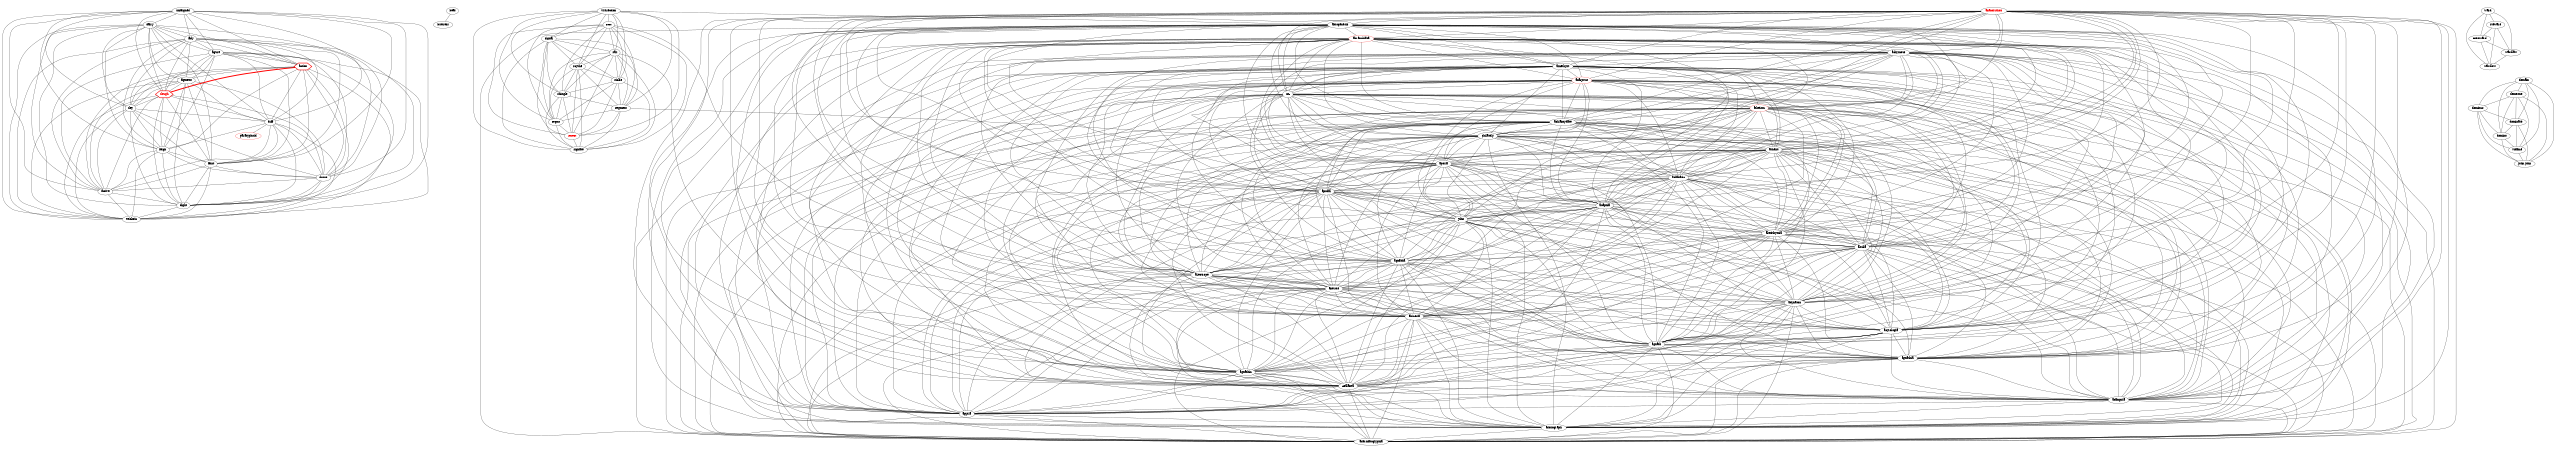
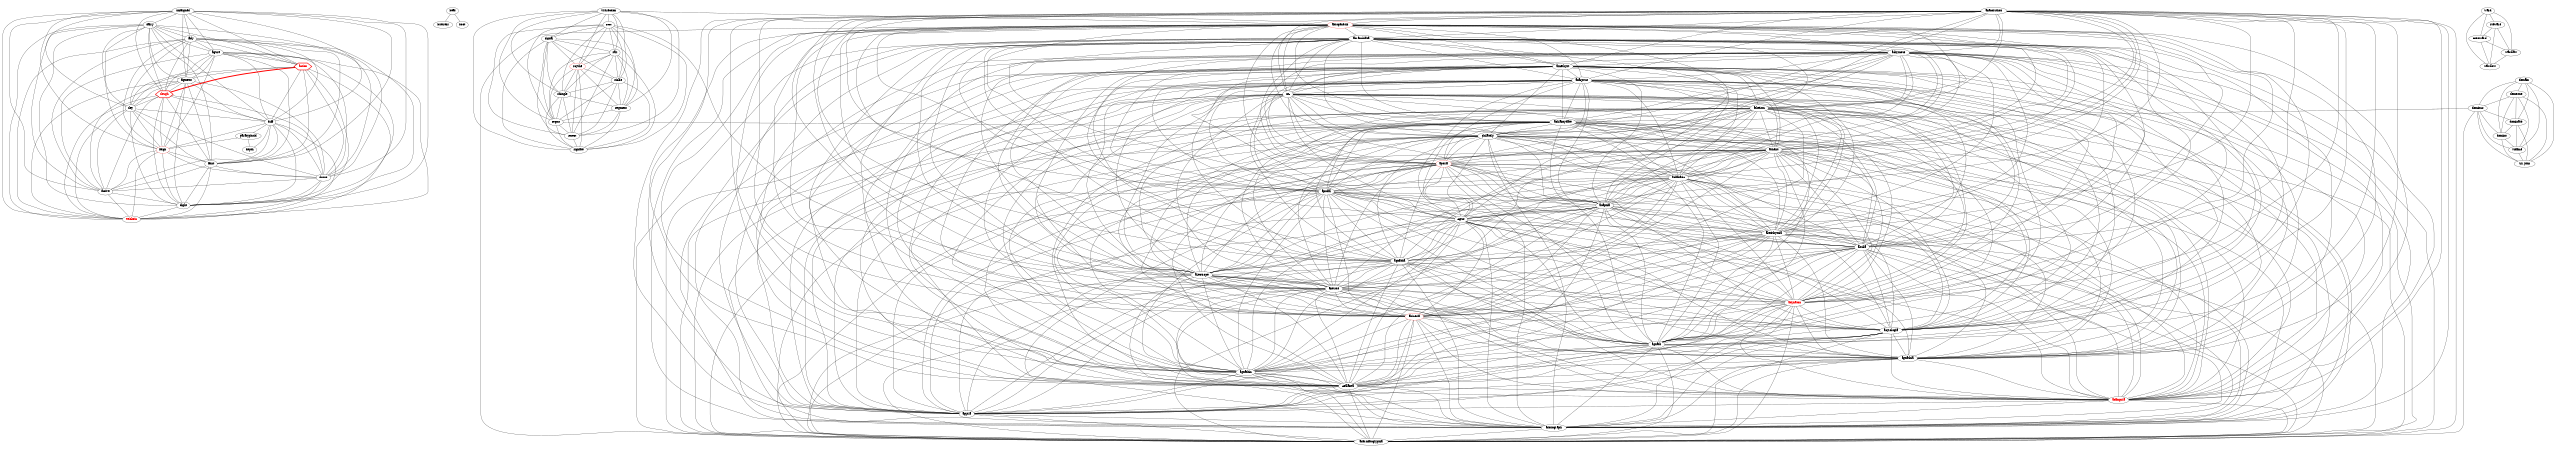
node "anacoluthon": fontcolor red -> black
node "boot": added
node "abiogenesis": color black -> red
edge "abiogenesis" -- "alexithymia": now "segno" -- "alexithymia"
node "abranchiata": color red -> black
edge "unfeigned" -- "figment": added
edge "achymous" -- "aneroid": added
edge "anacoluthon" -- "achlamydate": now "dominus" -- "achlamydate"
node "fiction": fontcolor black -> red
node "scythe": color black -> red
edge "fiction" -- "fictive": removed
node "acarpous": color red -> black
edge "fiction" -- "feign": now "paratyphoid" -- "feign"
node "atheism": color red -> black
edge "segment" -- "agnath": now "philately" -- "agnath"
node "paratyphoid": color red -> black
node "resect": fontcolor red -> black
node "feign": color black -> red
node "depth": added
node "aporia": color black -> red
node "John John": label "John John" -> "Sir John"
edge "atheism" -- "acyrologia": added
node "teichoic": fontcolor black -> red
node "John": label "John" -> "Apus"
edge "aporia" -- "akinesia": removed
edge "apodal" -- "agyria": removed
edge "agnatha" -- "akinesia": removed
node "adynaton": fontcolor black -> red
node "akinesia": color black -> red
edge "sax" -- "agnathic": now "azeotrope" -- "agnathic"
edge "adiabatic" -- "adermatoglyphia": now "dominus" -- "adermatoglyphia"
node "acampsia": fontcolor black -> red
